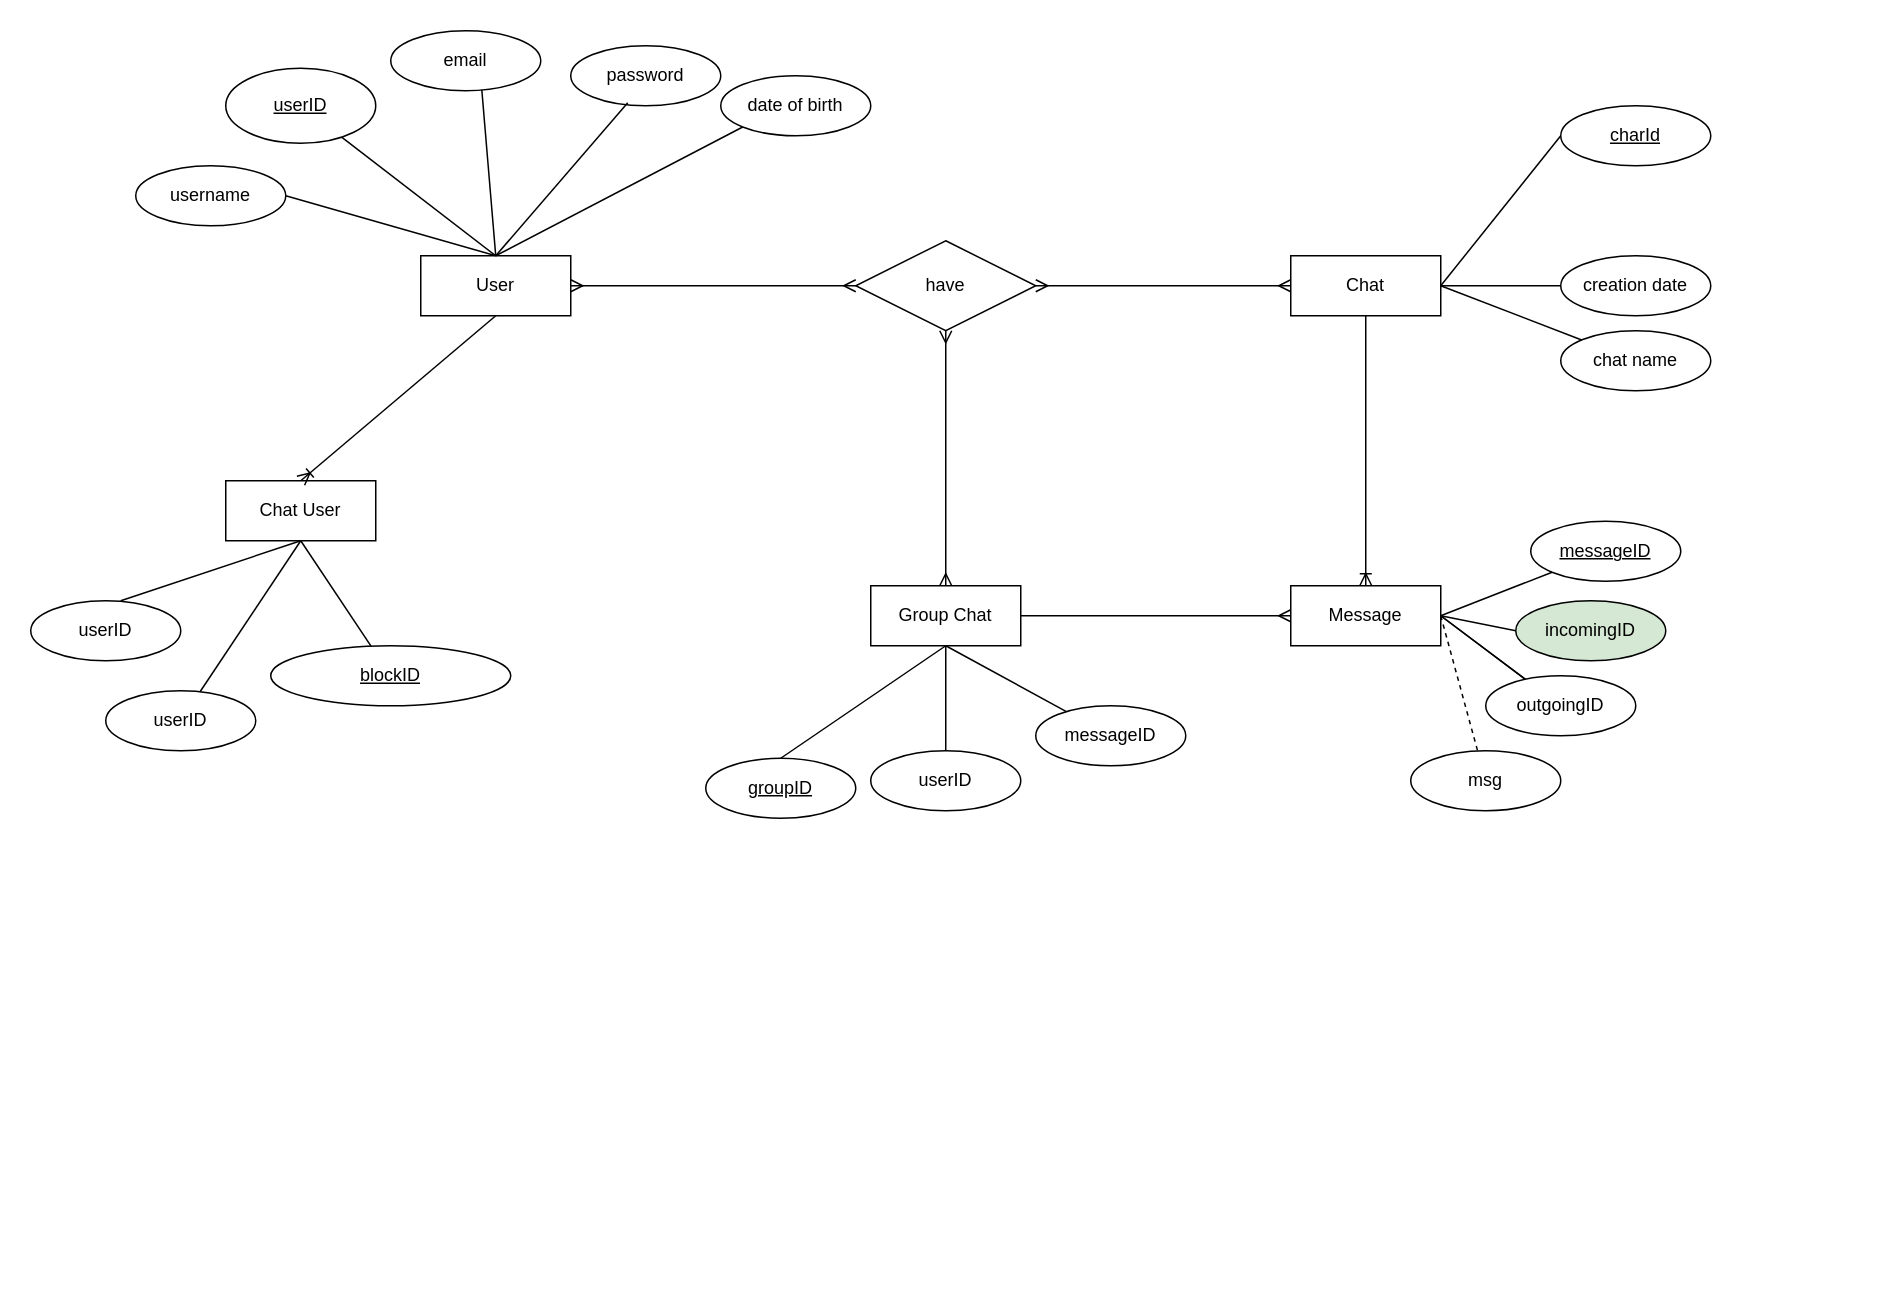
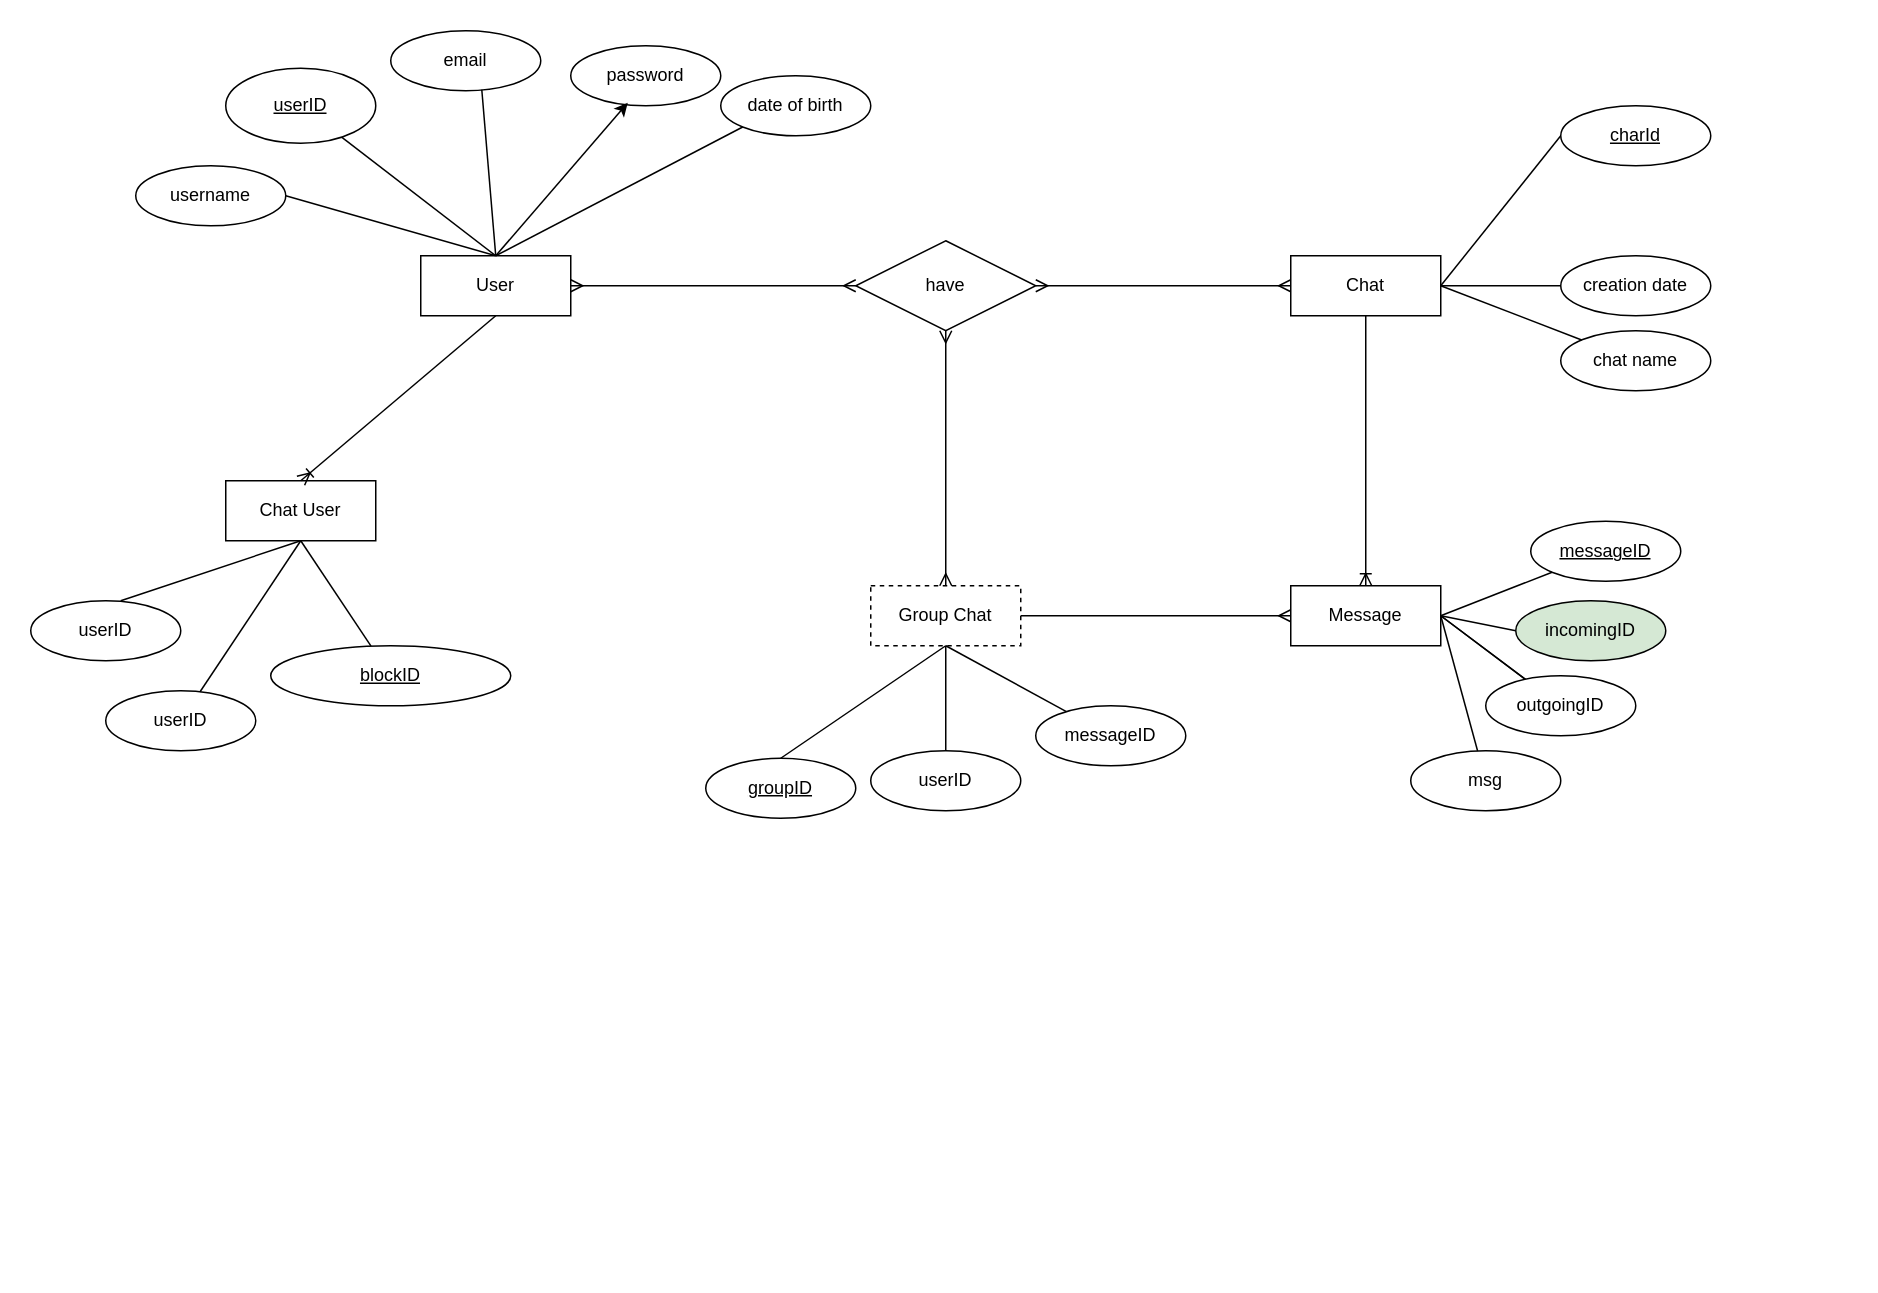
edge "password" -- "User": arrowhead none -> classic
node "Group Chat": style solid -> dashed
edge "Message" -- "msg": style dashed -> solid
